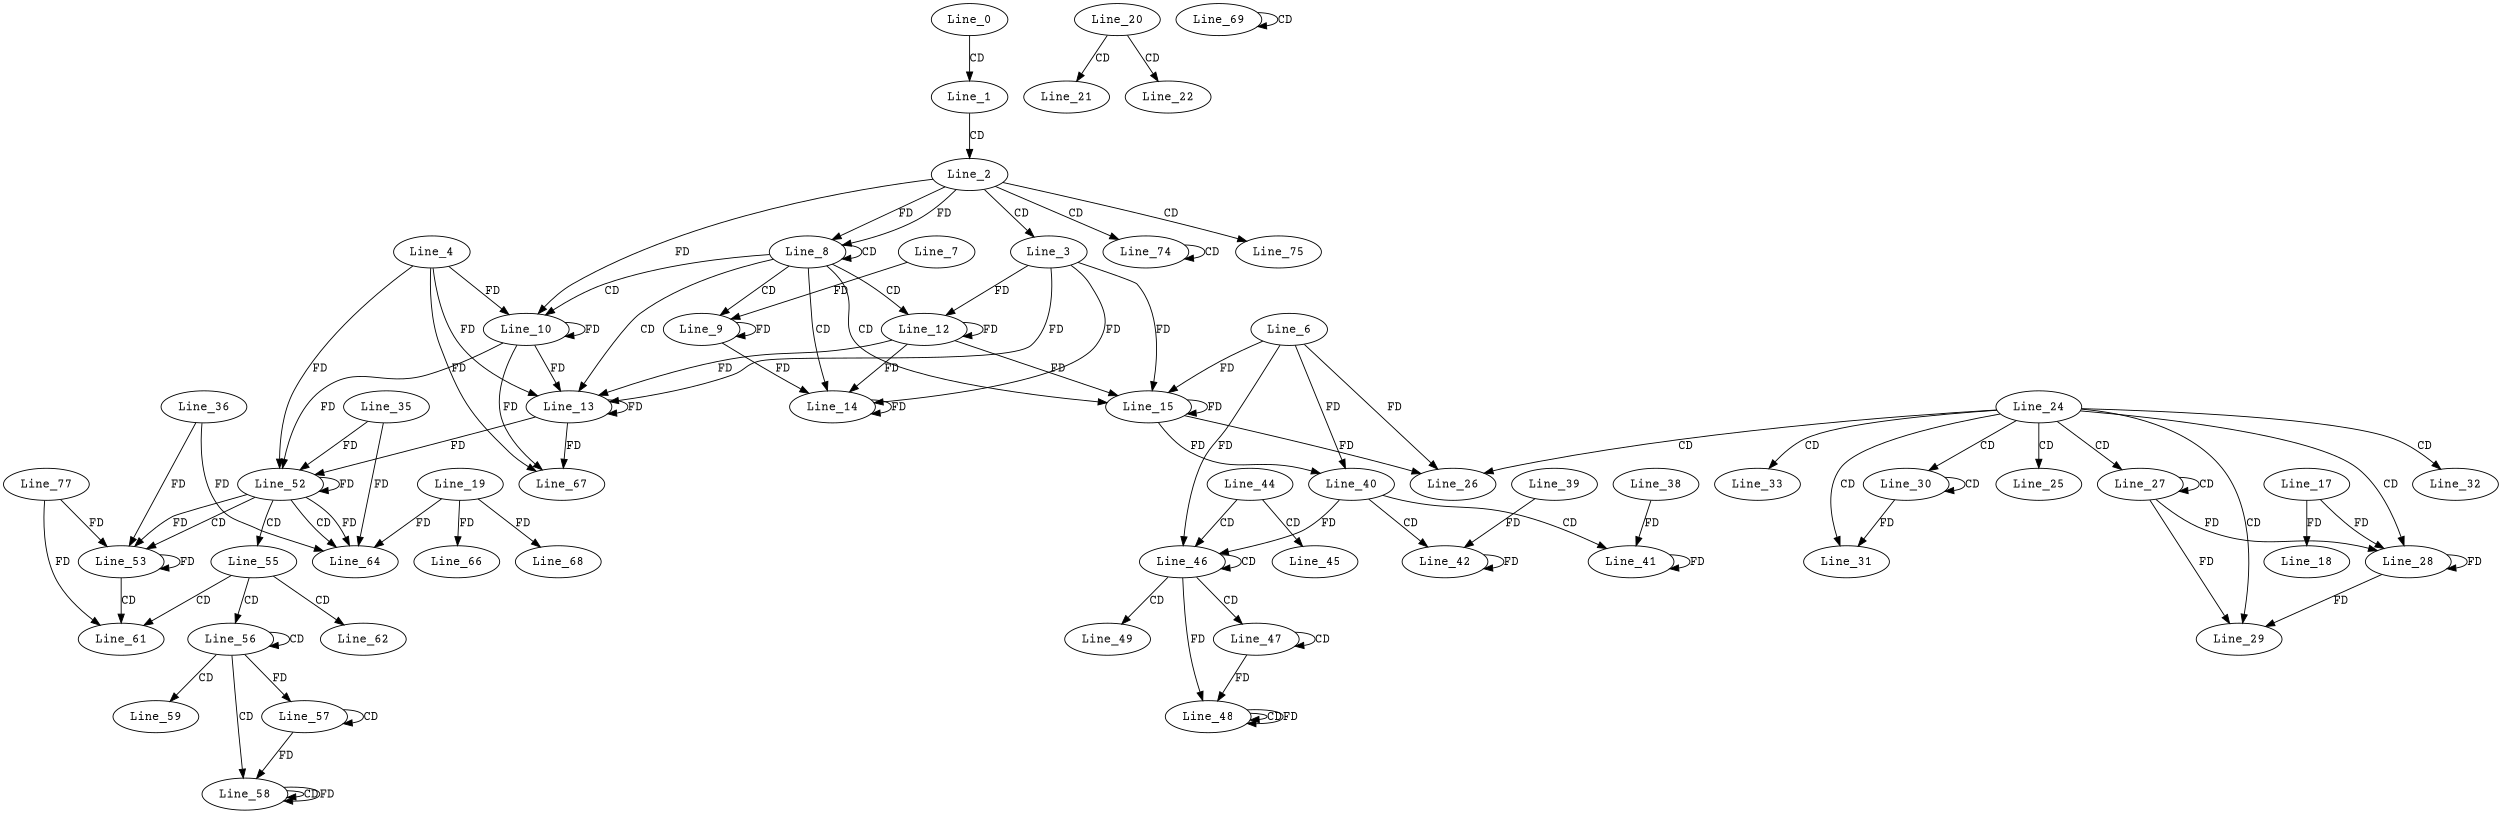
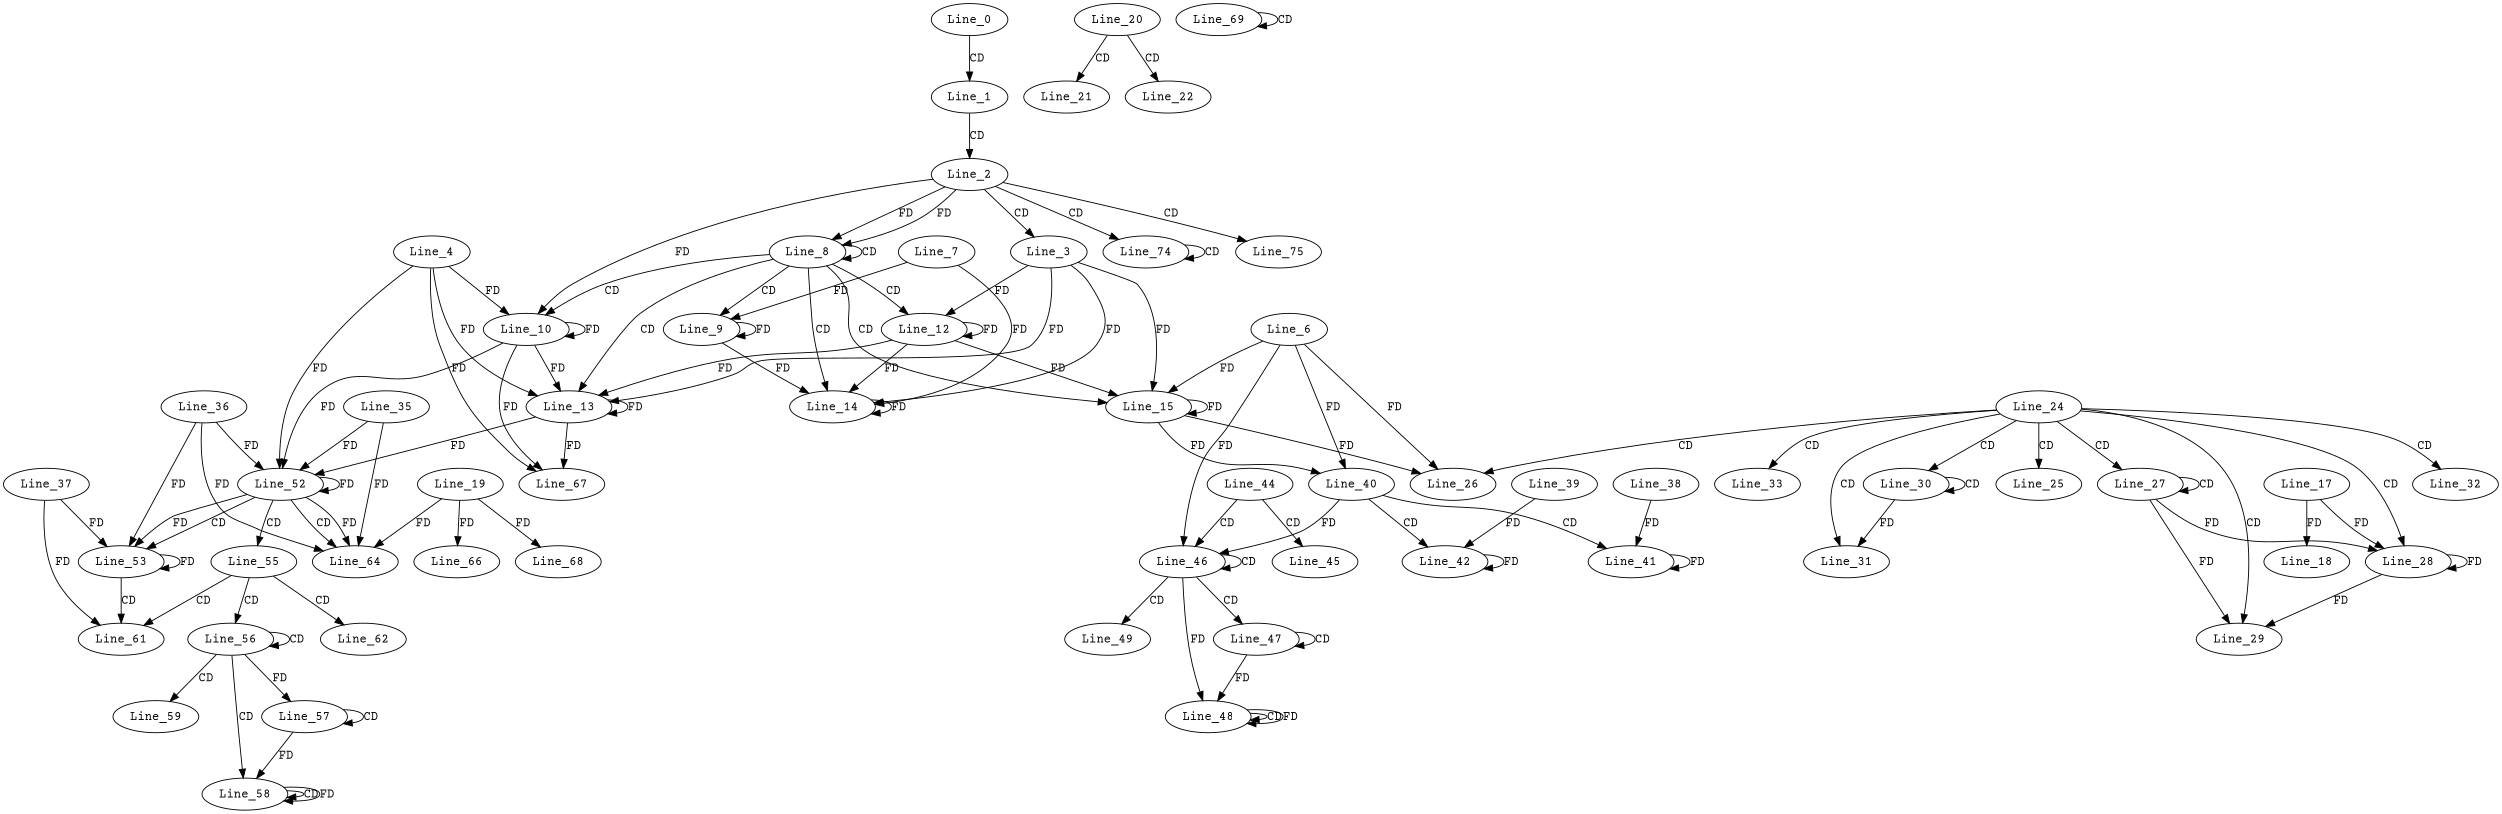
edge "Line_7" -> "Line_14": added, label "FD"
edge "Line_36" -> "Line_52": added, label "FD"
node "Line_77": label "Line_77" -> "Line_37"
